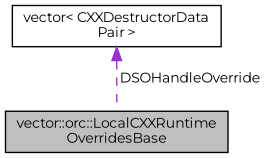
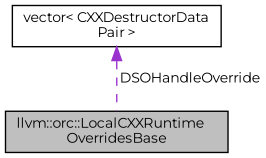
node "vector::orc::LocalCXXRuntime OverridesBase": label "vector::orc::LocalCXXRuntime OverridesBase" -> "llvm::orc::LocalCXXRuntime OverridesBase"
